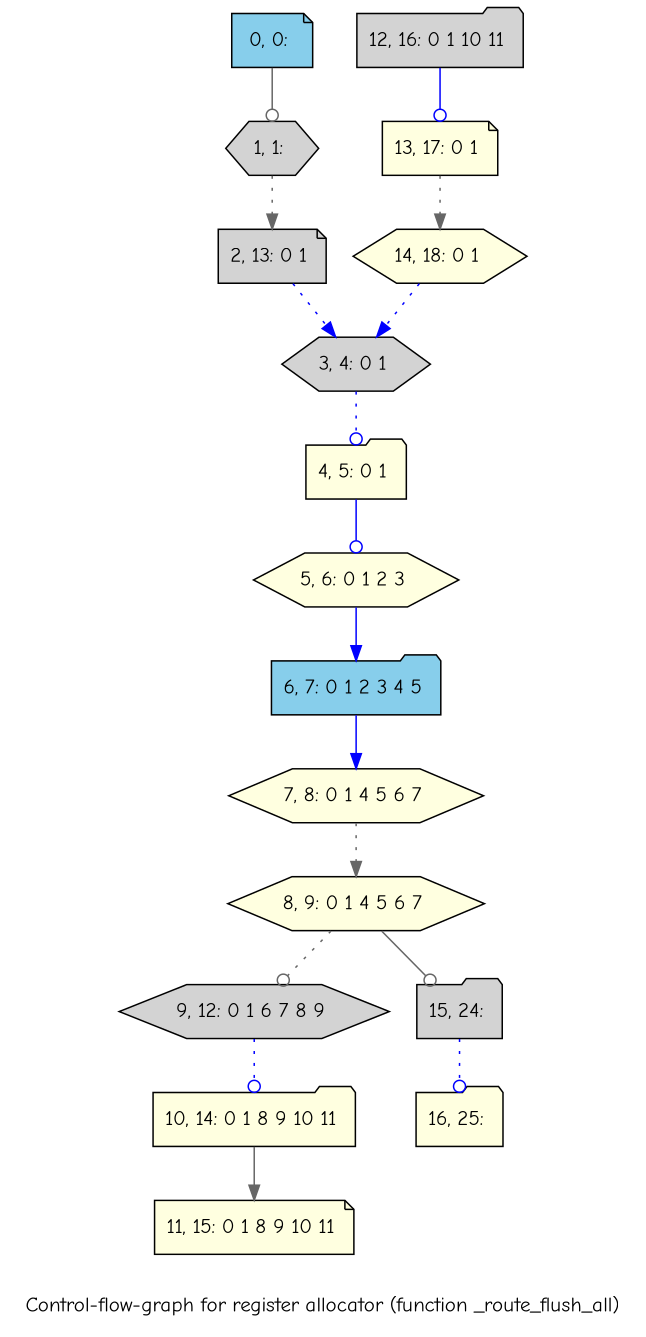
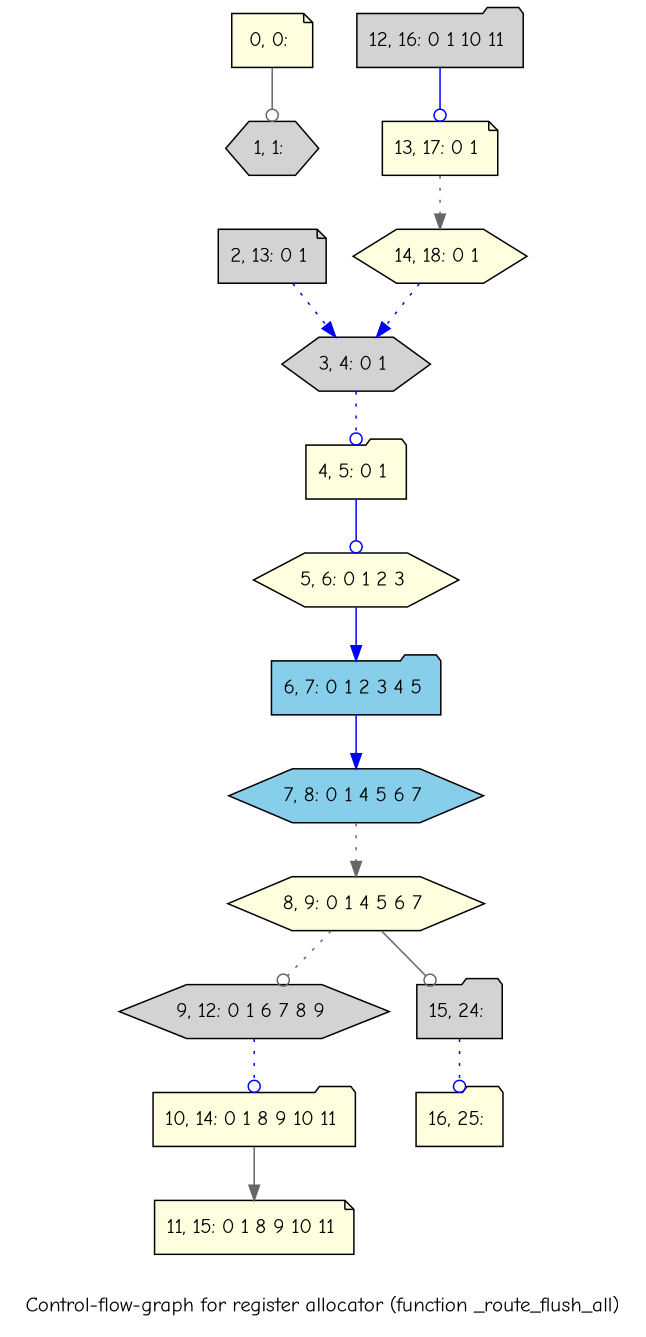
node "0, 0:": fillcolor skyblue -> lightyellow
edge "1, 1:" -> "2, 13: 0 1": removed
node "7, 8: 0 1 4 5 6 7": fillcolor lightyellow -> skyblue
